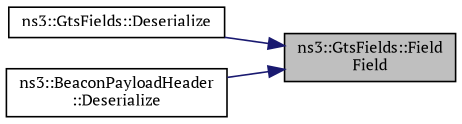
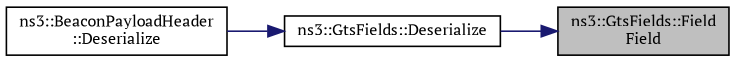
edge "ns3::BeaconPayloadHeader ::Deserialize" -> "ns3::GtsFields::Field Field": now "ns3::BeaconPayloadHeader ::Deserialize" -> "ns3::GtsFields::Deserialize"
